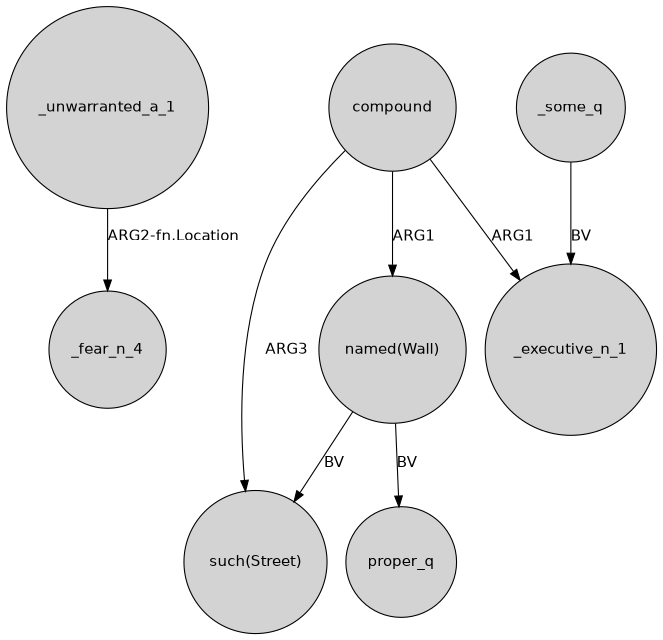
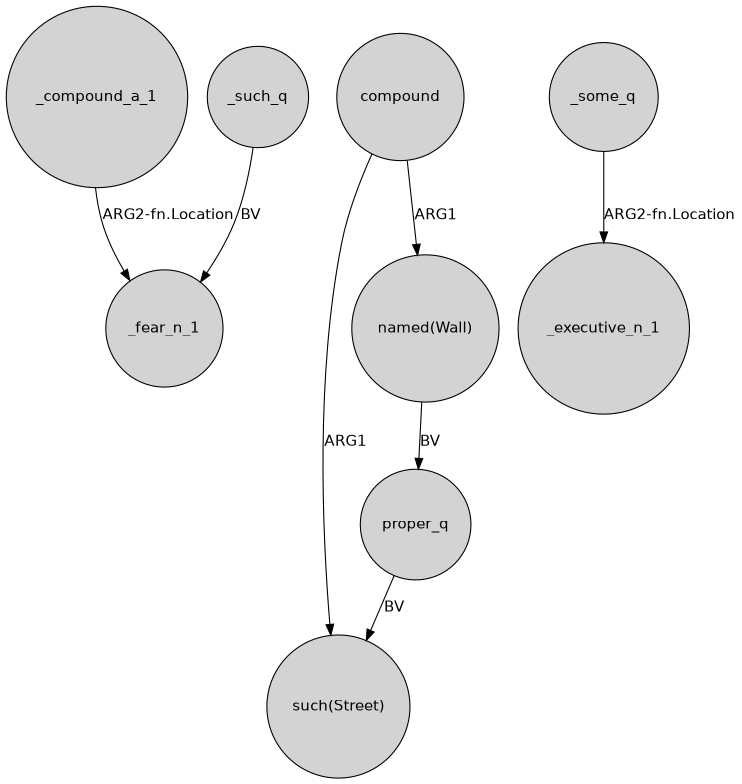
node "_such_q": added
node "_unwarranted_a_1": label "_unwarranted_a_1" -> "_compound_a_1"
edge "compound" -> "_executive_n_1": removed, label "ARG1"
edge "_some_q" -> "_executive_n_1": label "BV" -> "ARG2-fn.Location"
node "_fear_n_4": label "_fear_n_4" -> "_fear_n_1"
edge "compound" -> "such(Street)": label "ARG3" -> "ARG1"
edge "named(Wall)" -> "such(Street)": now "proper_q" -> "such(Street)"
